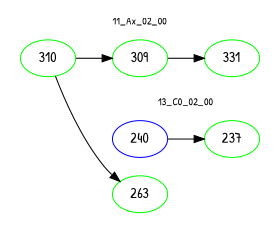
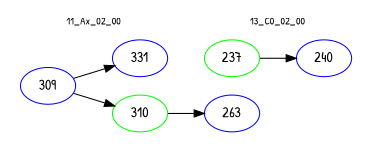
edge "310" -> "309": reversed
node "309": color green -> blue
node "331": color green -> blue
edge "240" -> "237": reversed
node "263": color green -> blue
